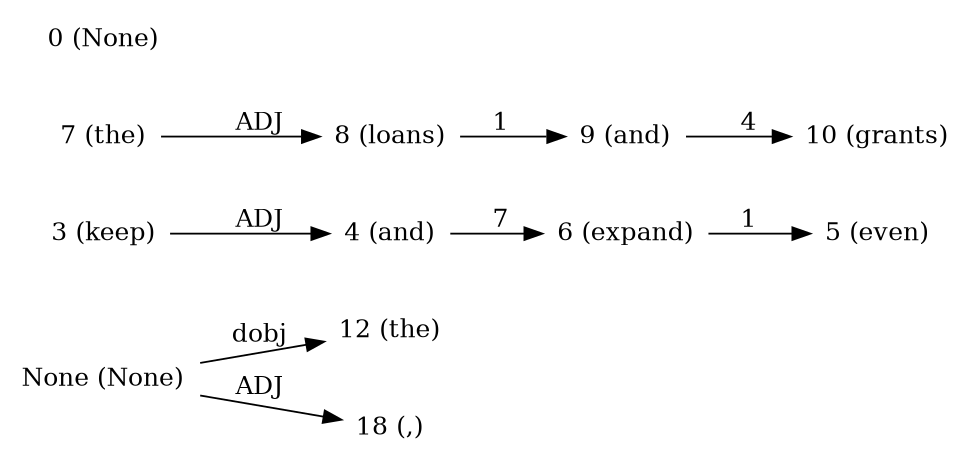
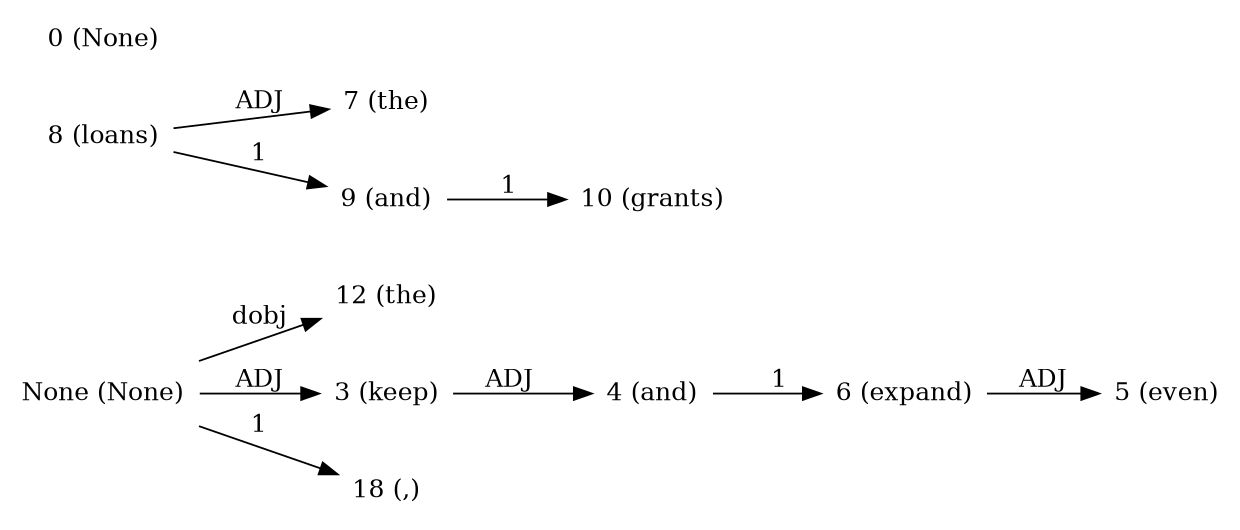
edge "9 (and)" -> "10 (grants)": label "4" -> "1"
edge "7 (the)" -> "8 (loans)": reversed
edge "4 (and)" -> "6 (expand)": label "7" -> "1"
edge "6 (expand)" -> "5 (even)": label "1" -> "ADJ"
edge "None (None)" -> "18 (,)": label "ADJ" -> "1"
edge "None (None)" -> "3 (keep)": added, label "ADJ"
